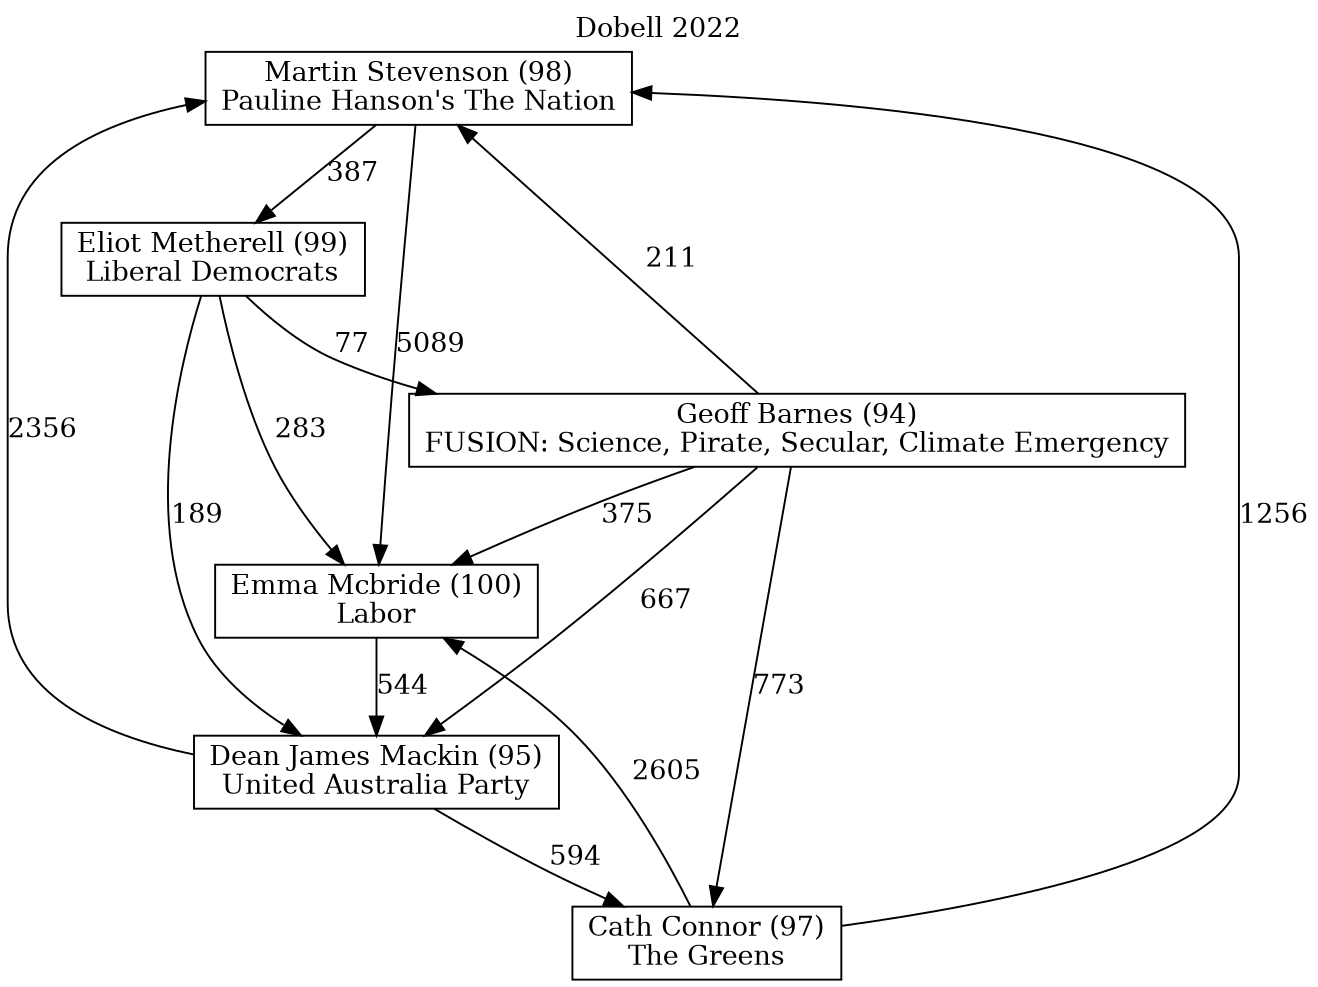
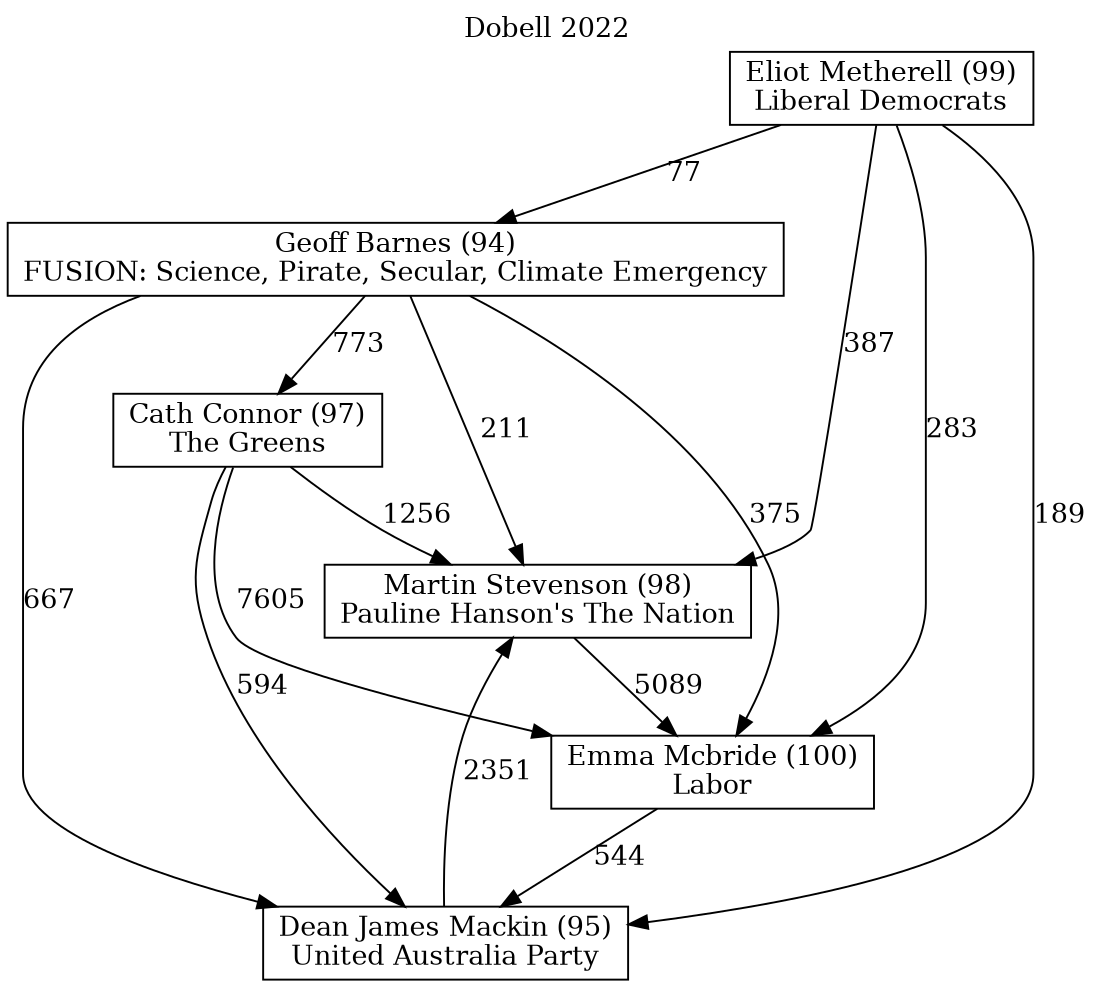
edge "Martin Stevenson (98) Pauline Hanson's The Nation" -> "Eliot Metherell (99) Liberal Democrats": reversed
edge "Dean James Mackin (95) United Australia Party" -> "Martin Stevenson (98) Pauline Hanson's The Nation": label "2356" -> "2351"
edge "Cath Connor (97) The Greens" -> "Emma Mcbride (100) Labor": label "2605" -> "7605"
edge "Dean James Mackin (95) United Australia Party" -> "Cath Connor (97) The Greens": reversed
